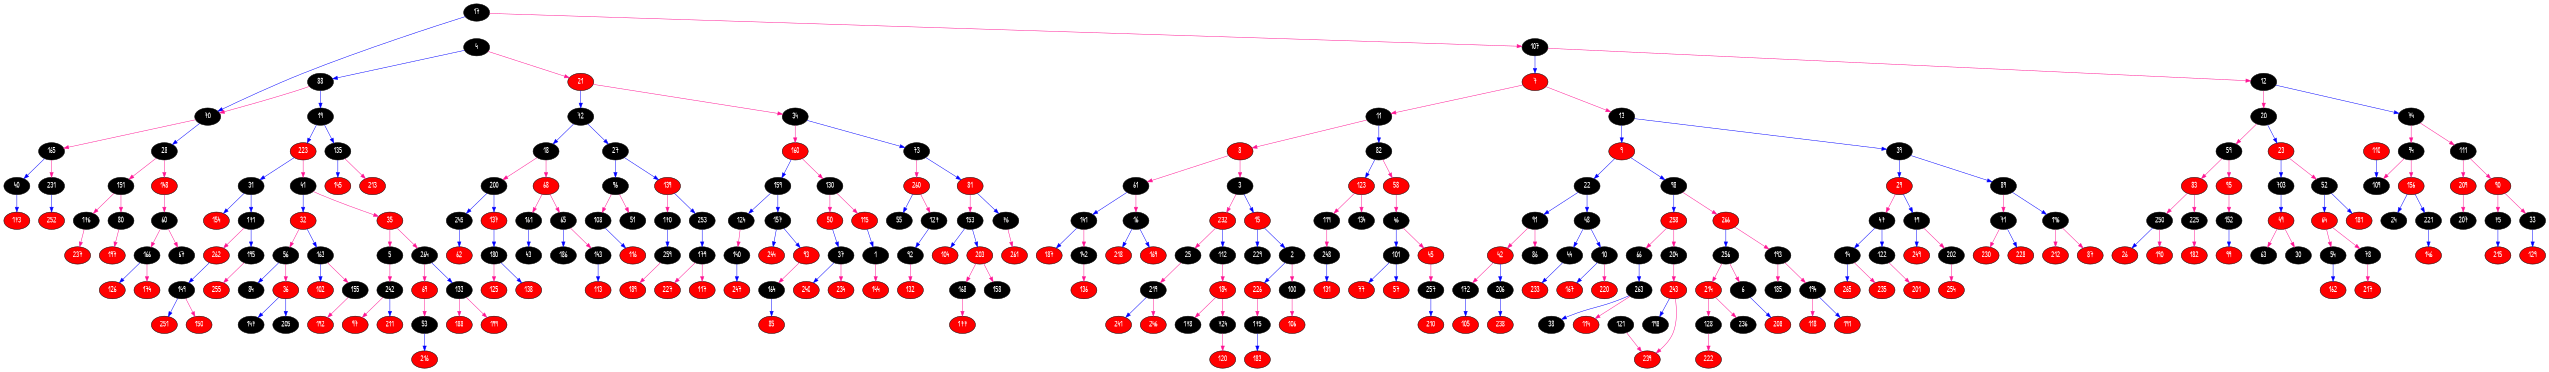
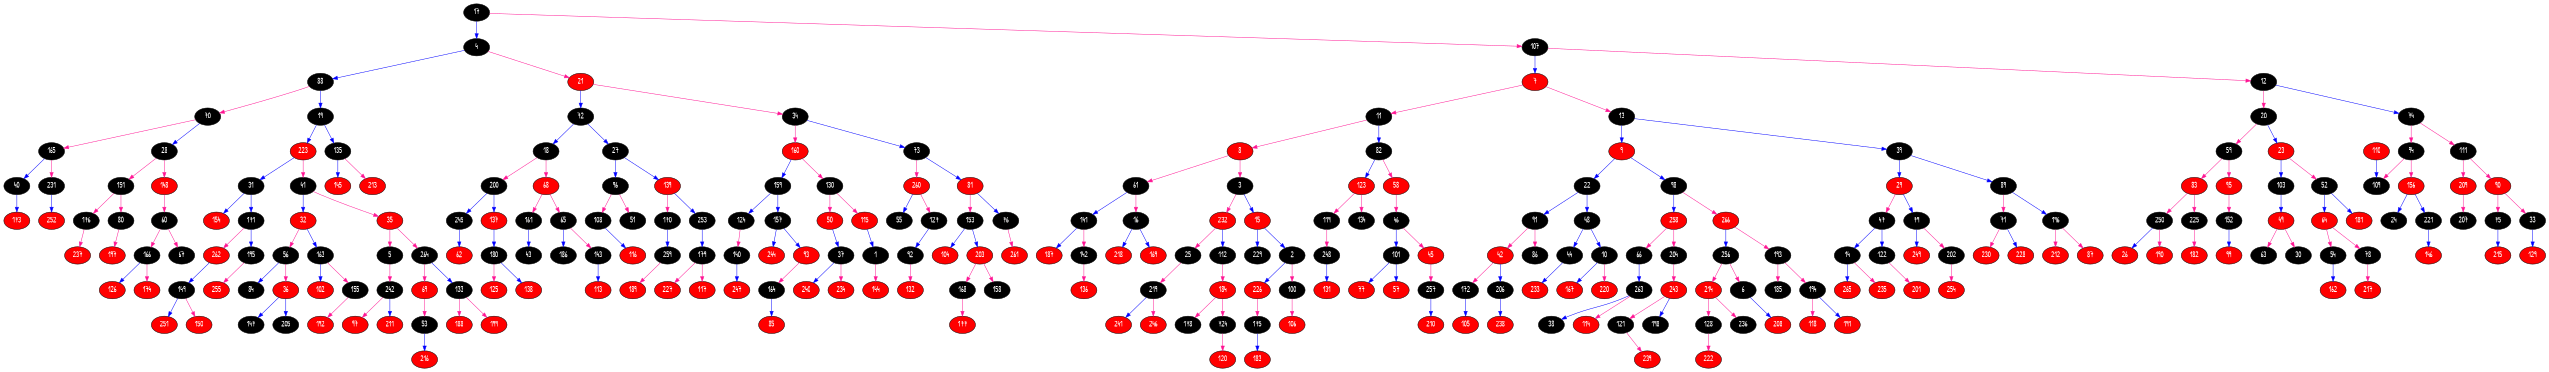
edge "17" -> "70": now "17" -> "4"
node "703": label "703" -> "103"
edge "243" -> "239": now "243" -> "121"
